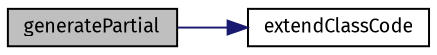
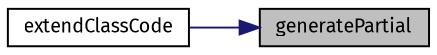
edge "generatePartial" -> "extendClassCode": reversed
